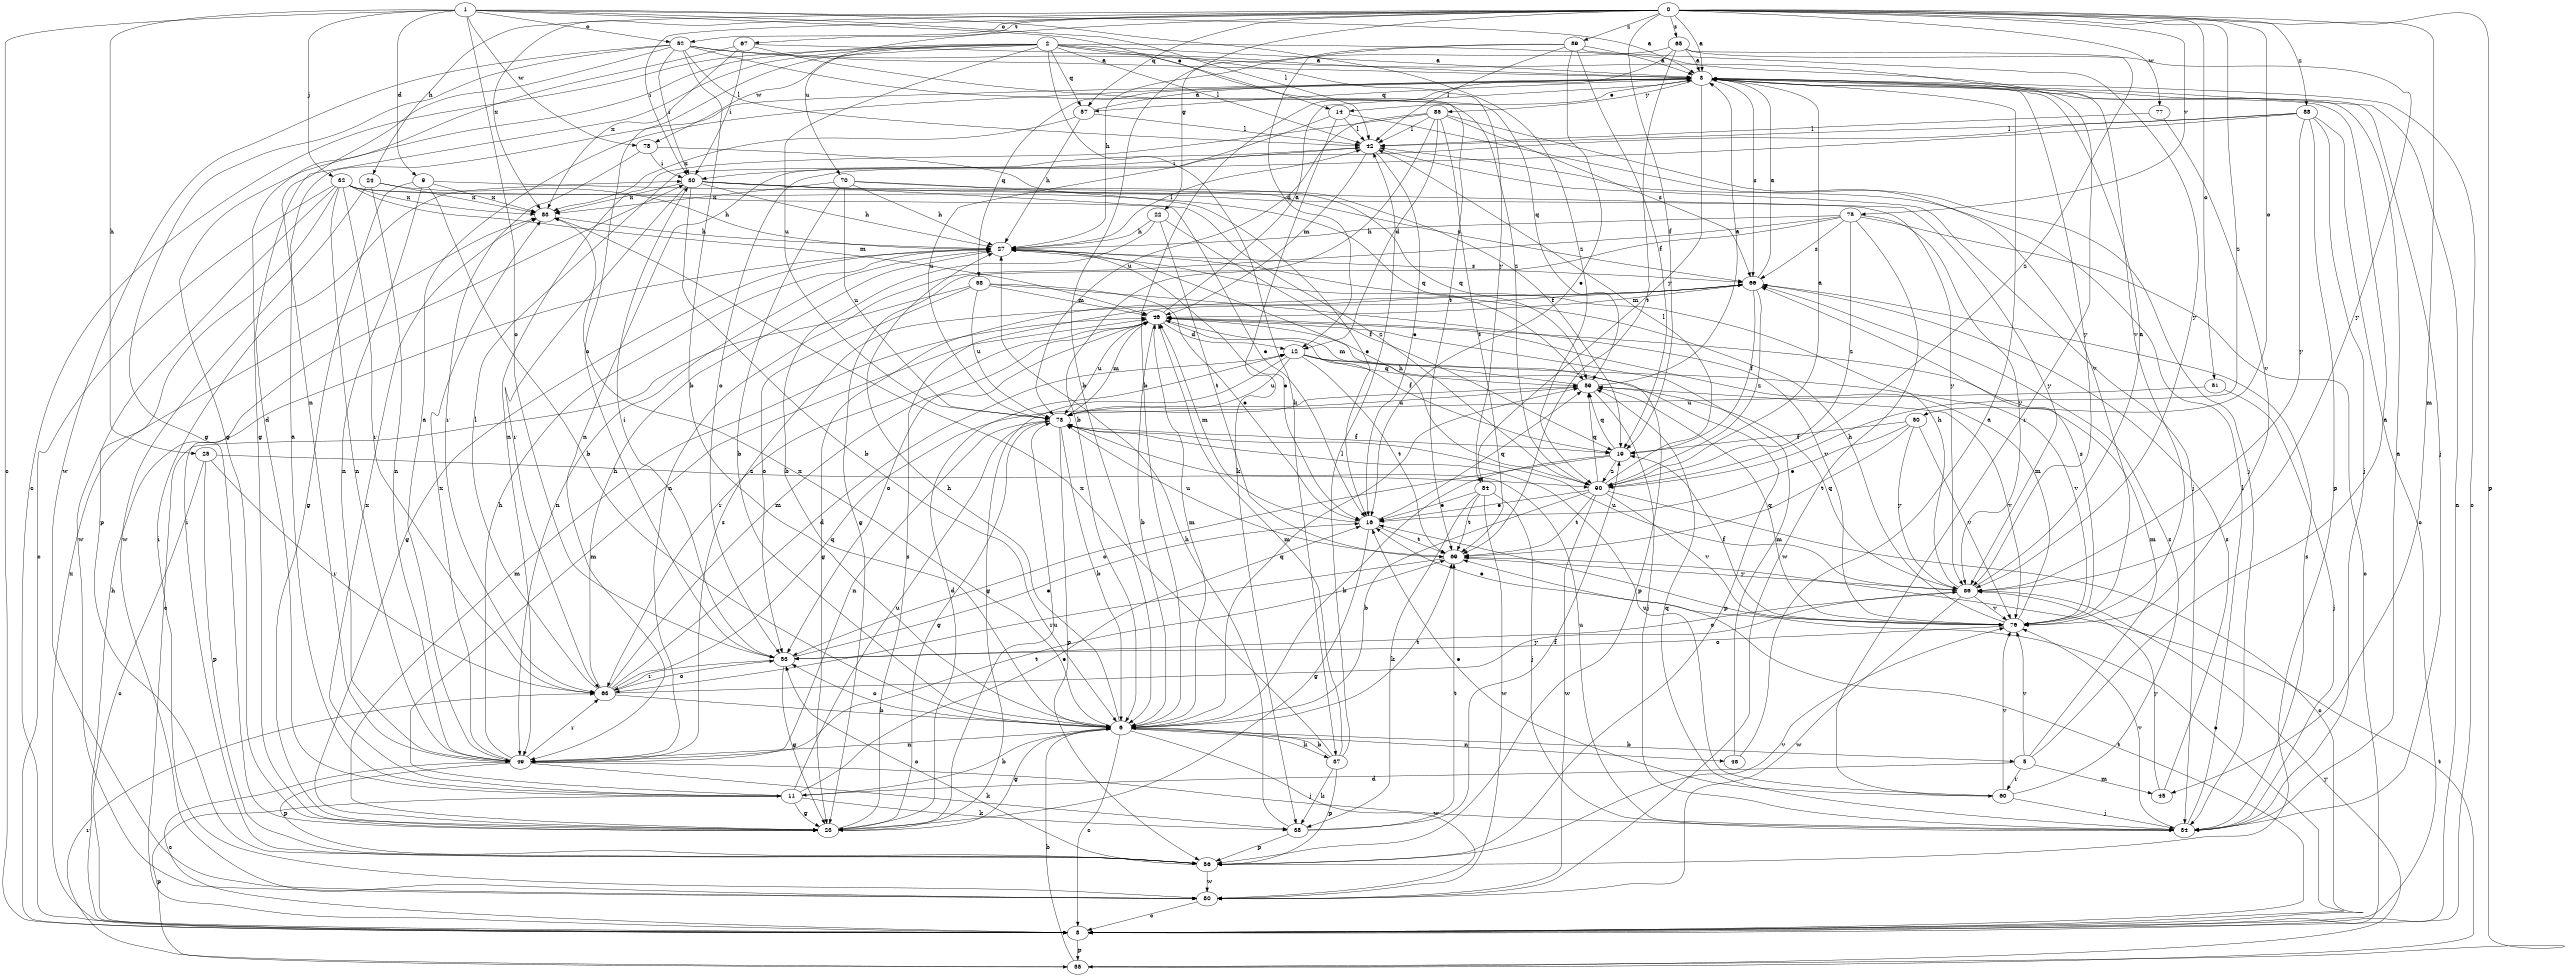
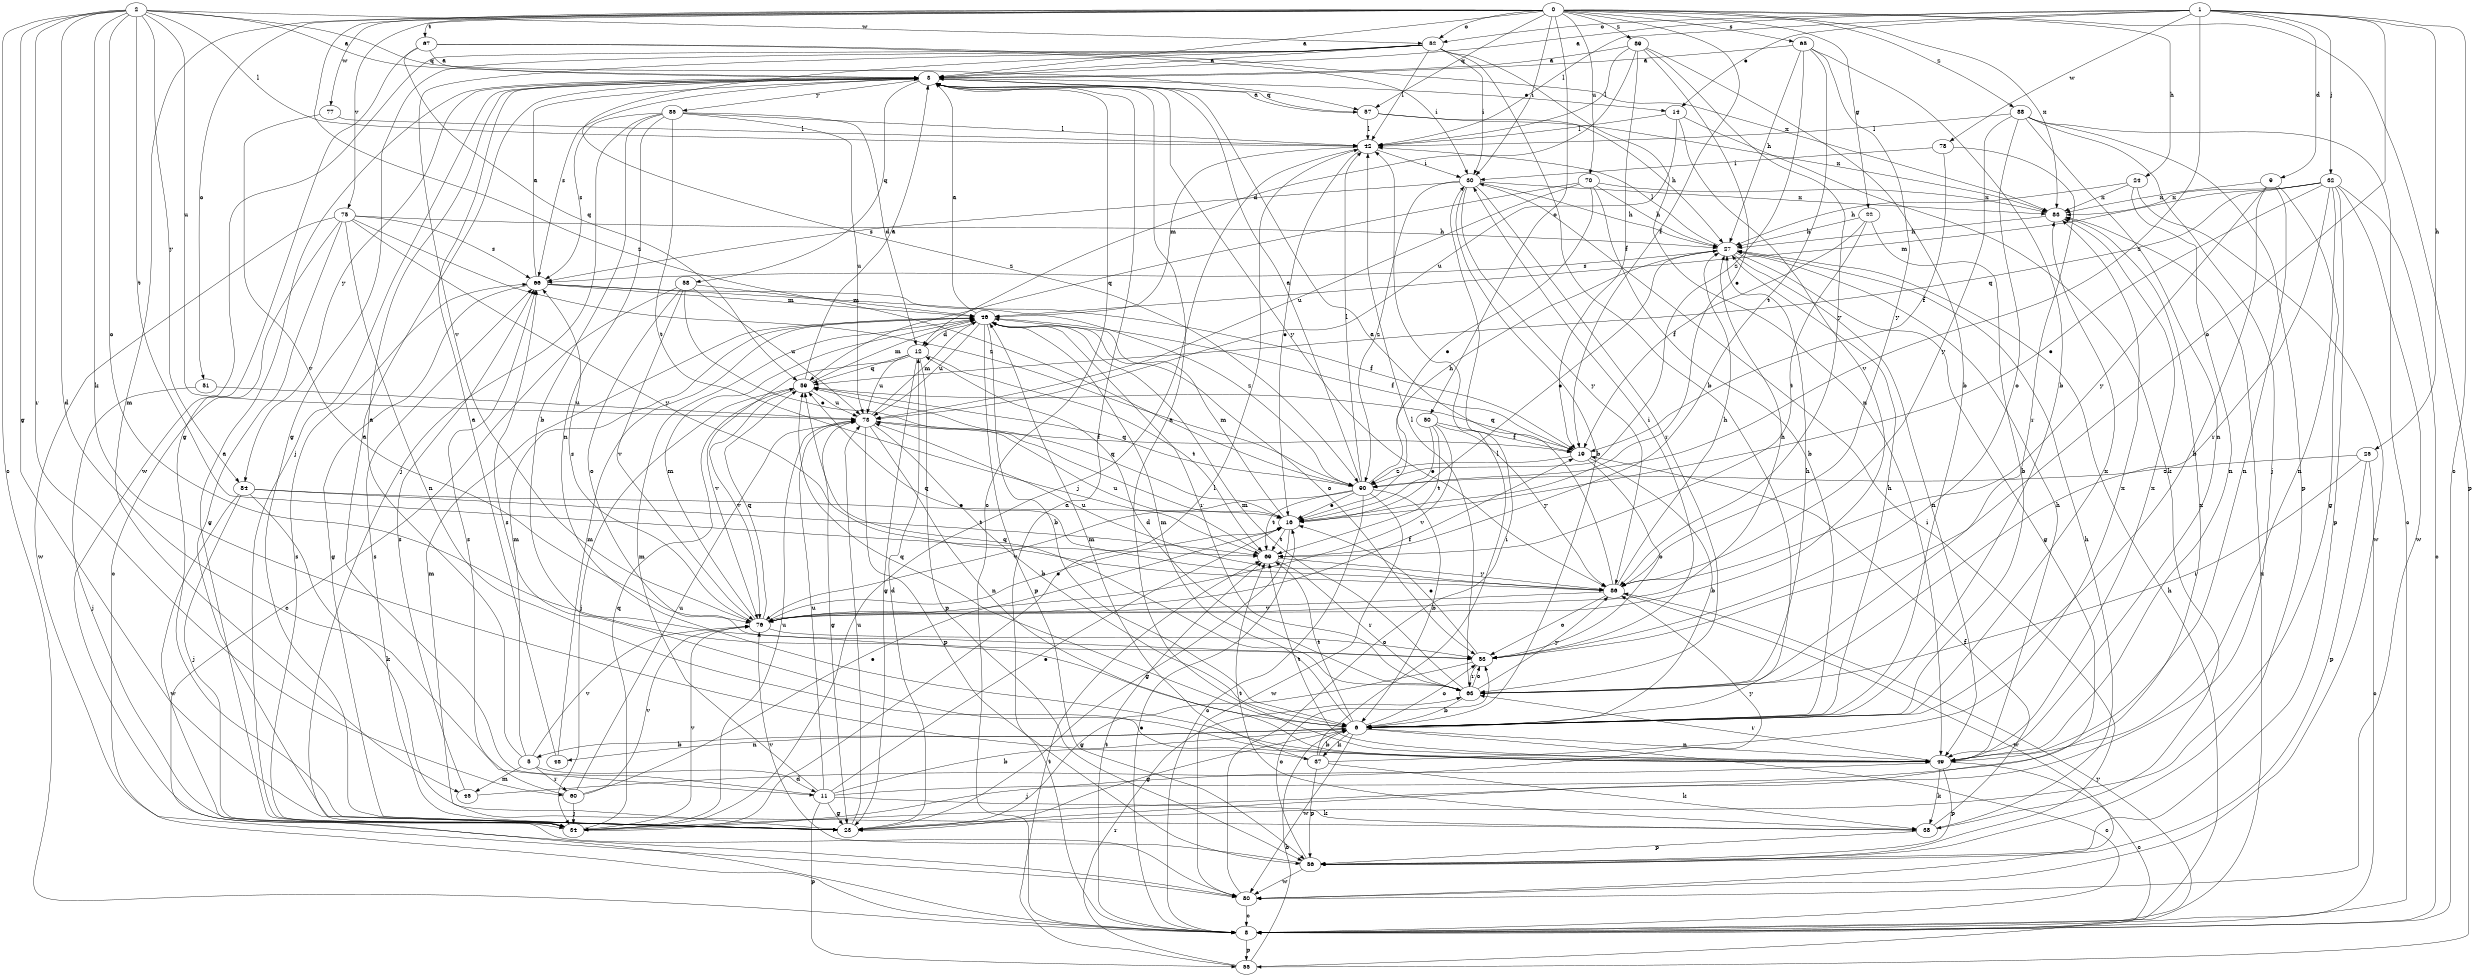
edge "2" -> "78": now "2" -> "52"
